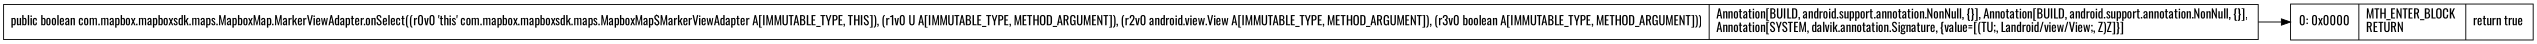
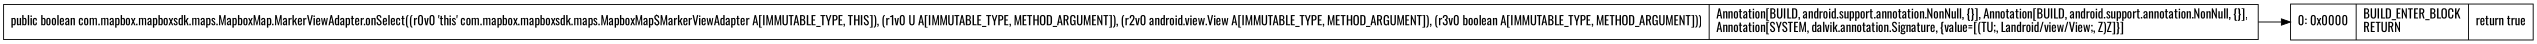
node "0: 0x0000": text "MTH_ENTER_BLOCK" -> "BUILD_ENTER_BLOCK"
